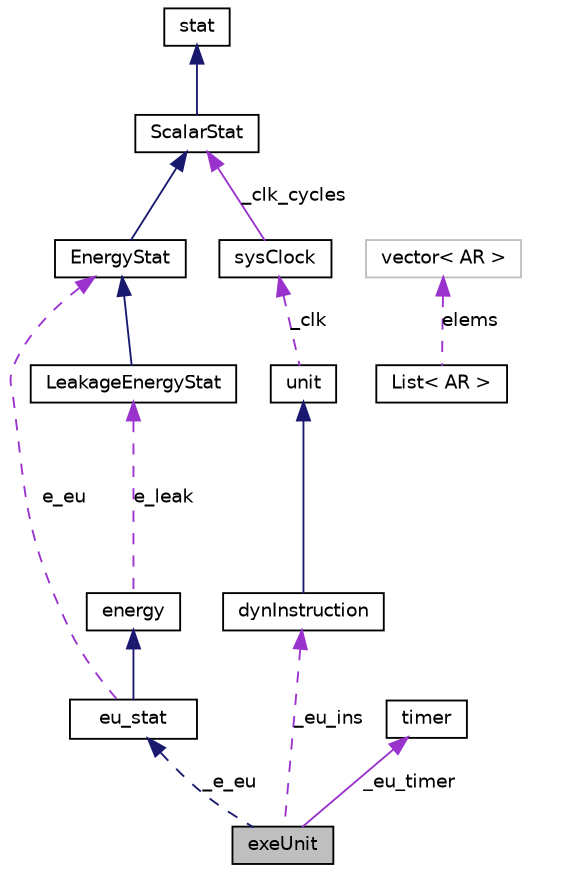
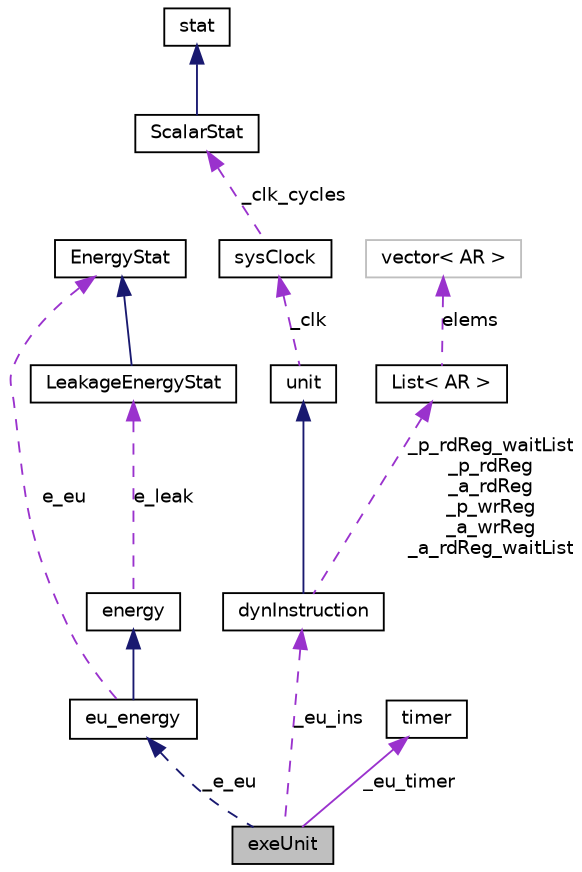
edge "EnergyStat" -> "ScalarStat": removed
edge "sysClock" -> "ScalarStat": style solid -> dashed
edge "dynInstruction" -> "List< AR >": added, label "_p_rdReg_waitList _p_rdReg _a_rdReg _p_wrReg _a_wrReg _a_rdReg_waitList"
node "eu_stat": label "eu_stat" -> "eu_energy"
